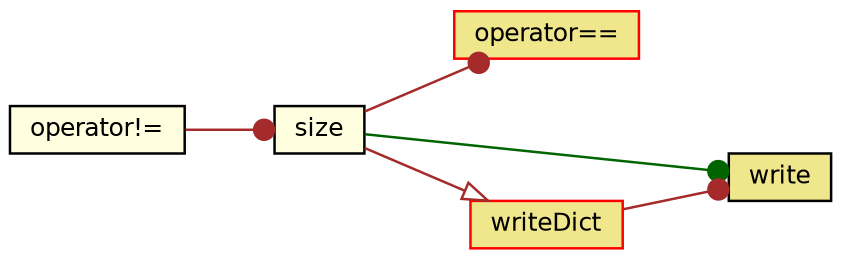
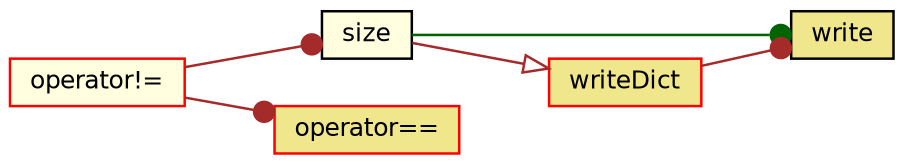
edge "size" -> "operator==": now "operator!=" -> "operator=="
node "operator!=": color black -> red
